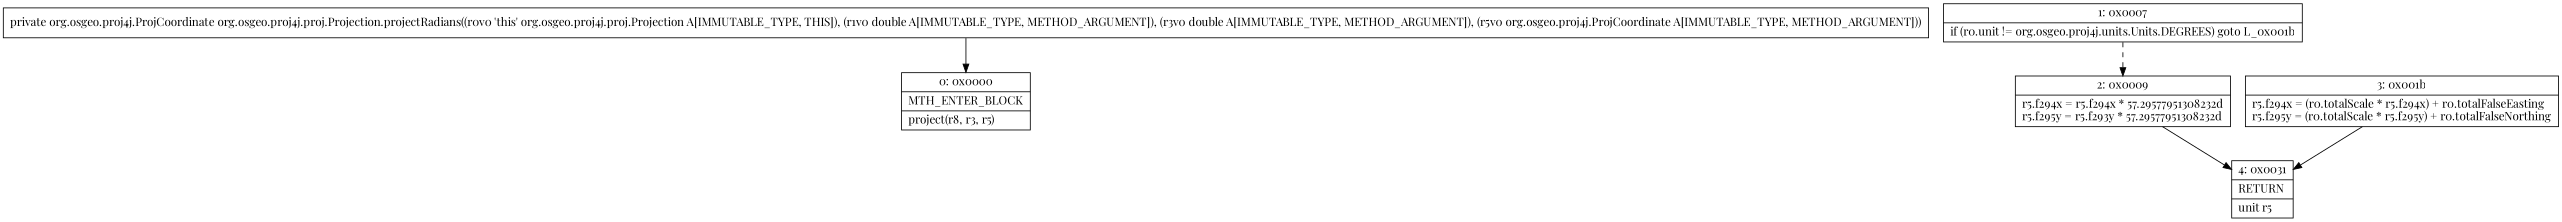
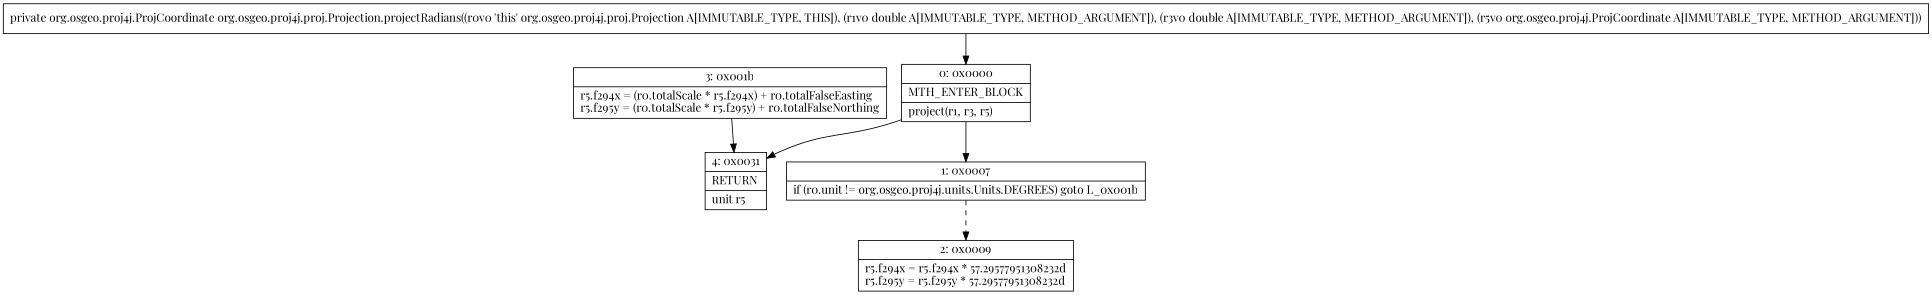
node "2: 0x0009": text "r5.f295y = r5.f293y * 57.29577951308232d" -> "r5.f295y = r5.f295y * 57.29577951308232d"
node "0: 0x0000": text "project(r8, r3, r5)" -> "project(r1, r3, r5)"
edge "0: 0x0000" -> "1: 0x0007": added
edge "2: 0x0009" -> "4: 0x0031": now "0: 0x0000" -> "4: 0x0031"
